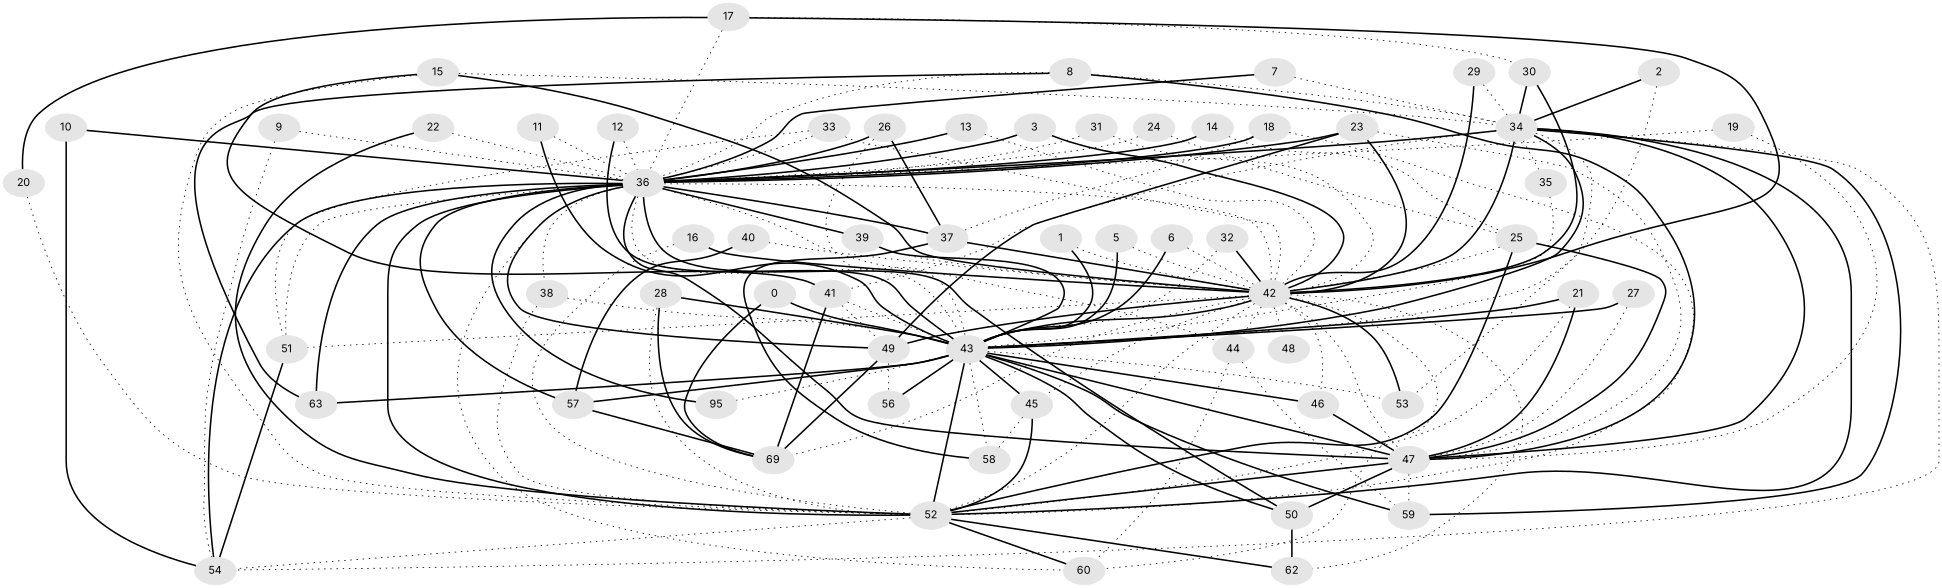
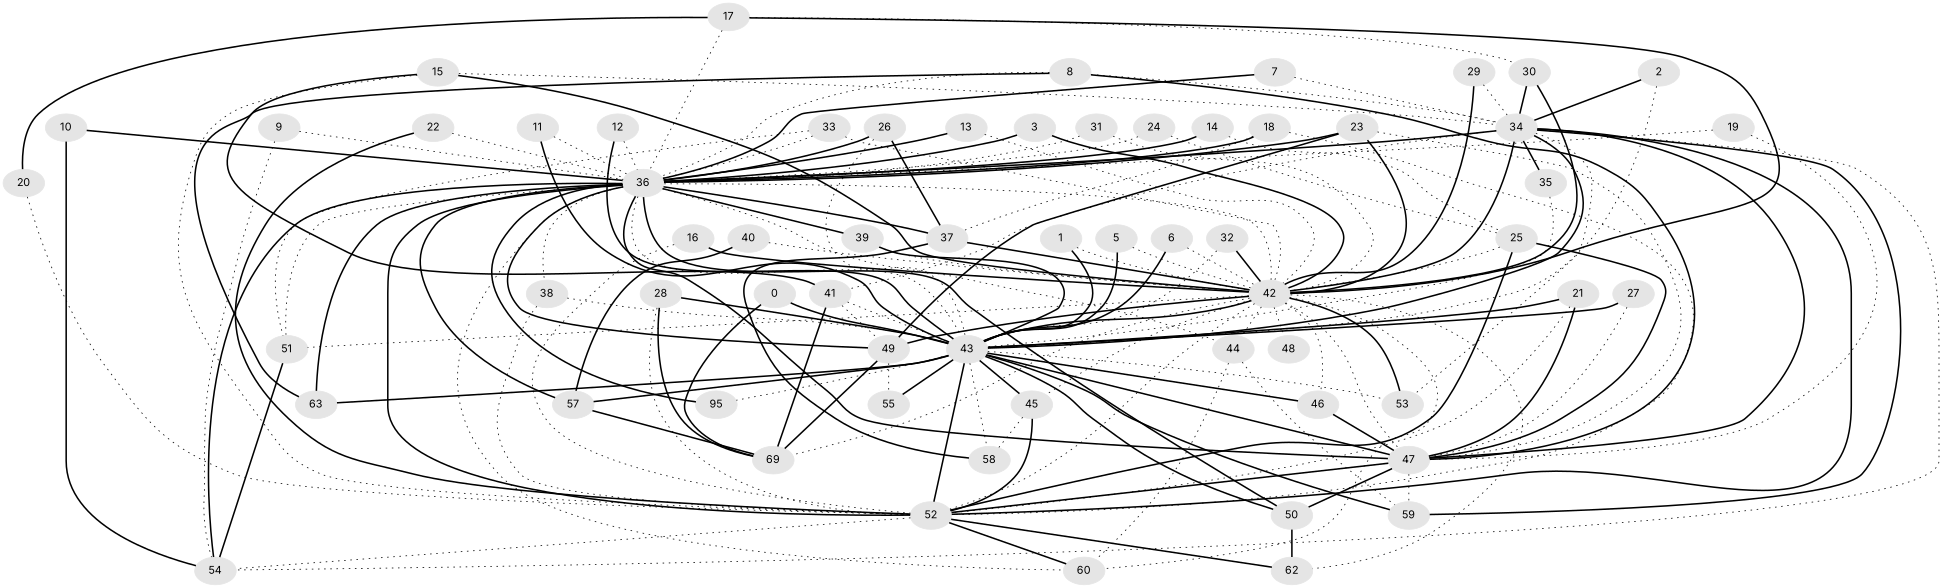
edge "34" -- "35": style dotted -> bold
node "56": label "56" -> "55"
